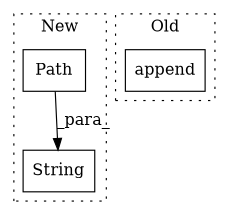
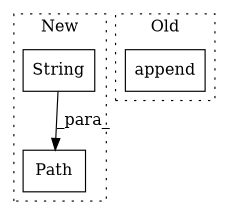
edge "Path" -> "String": reversed
